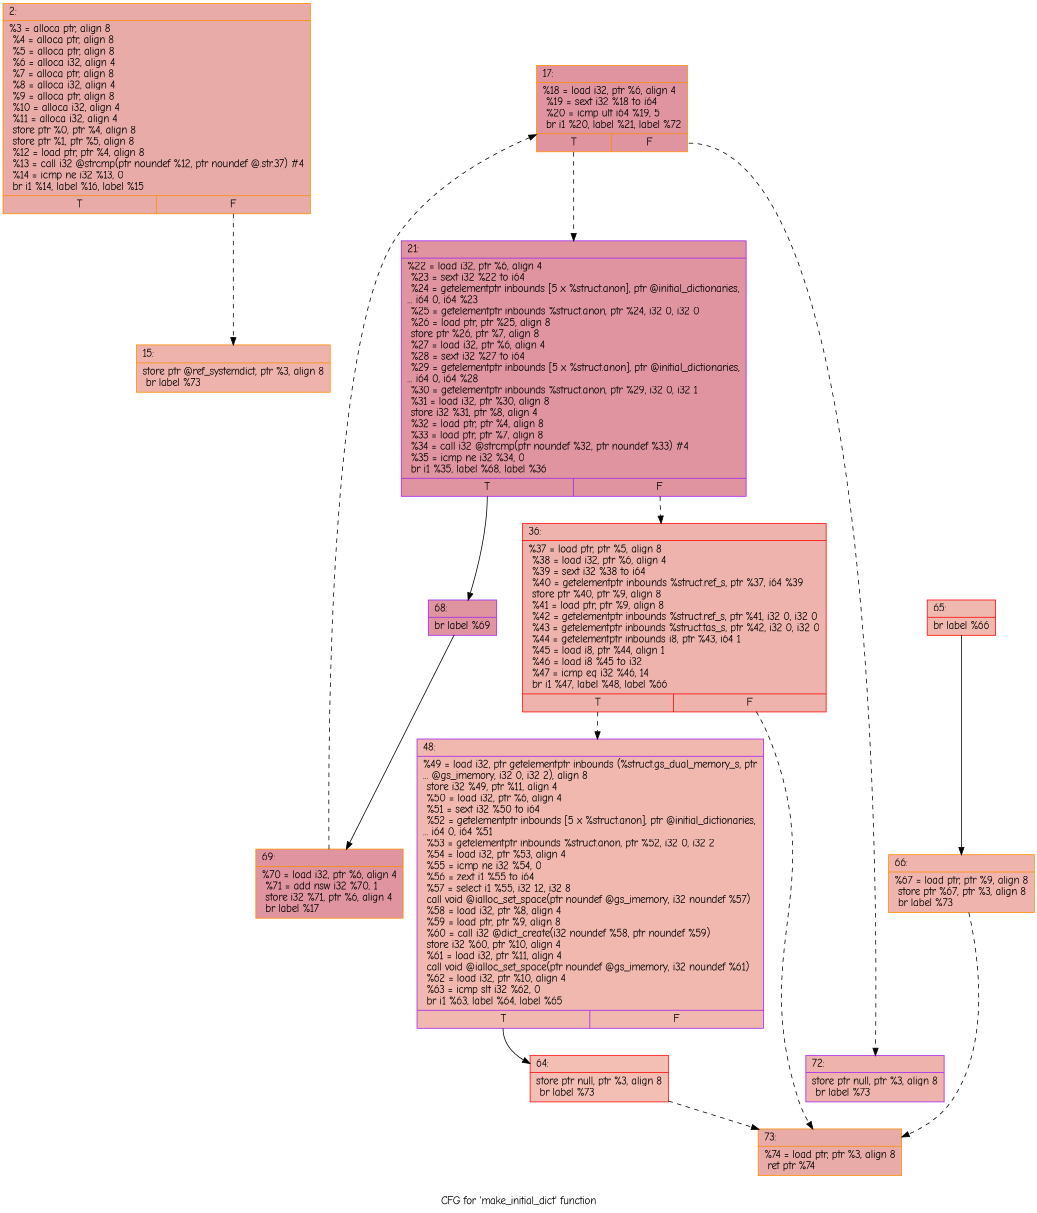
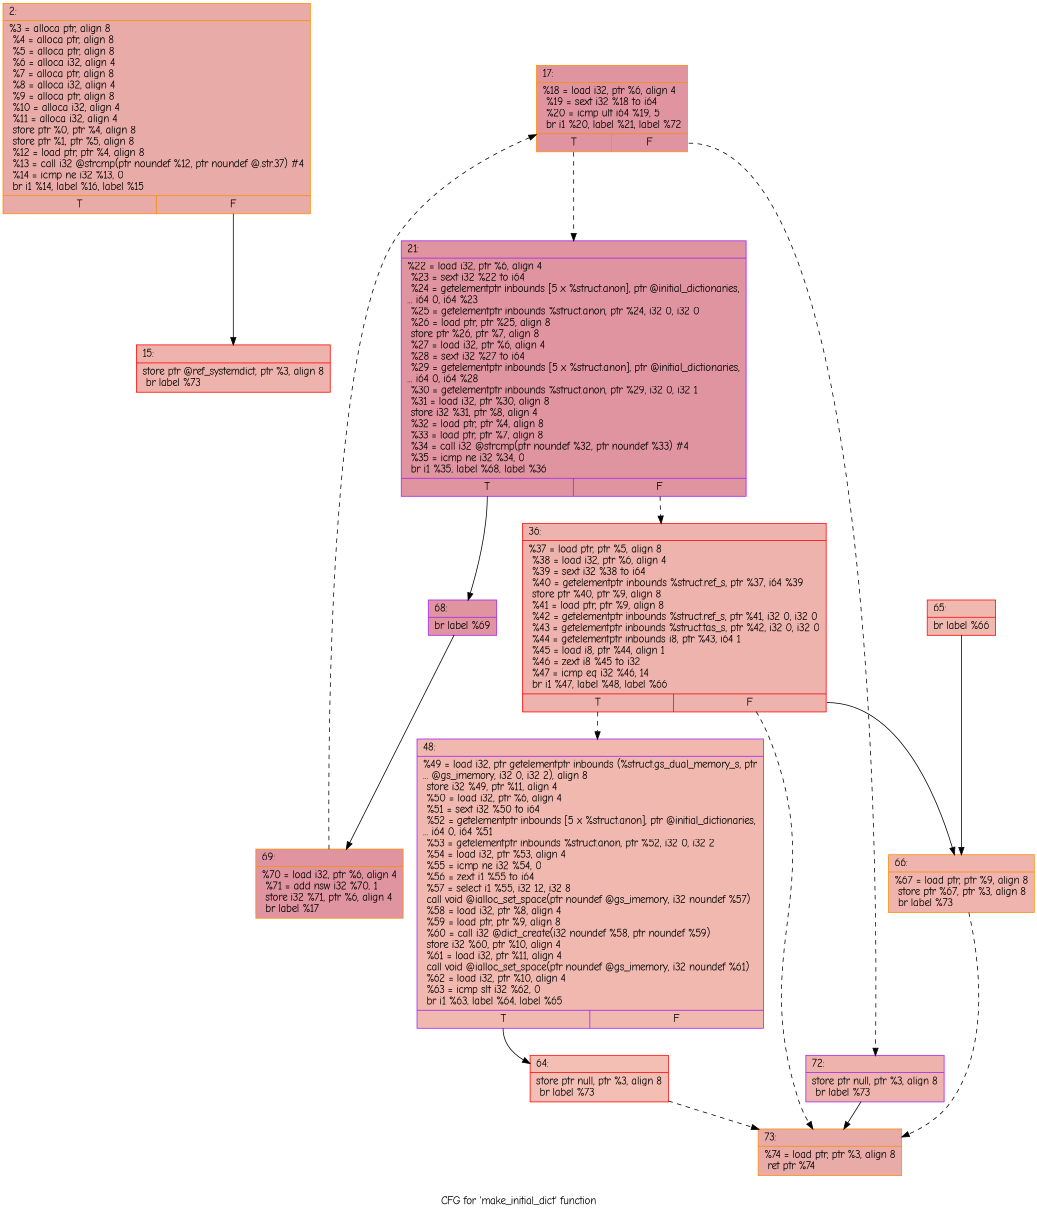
edge "2:" -> "15:": style dashed -> solid
node "15:": color darkorange -> red
node "36:": text "%46 = load i8 %45 to i32" -> "%46 = zext i8 %45 to i32"
edge "36:" -> "66:": added
edge "72:" -> "73:": added
